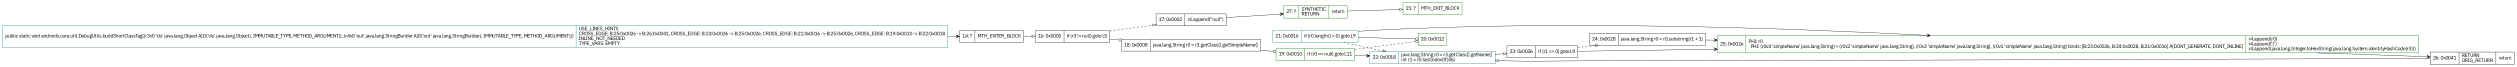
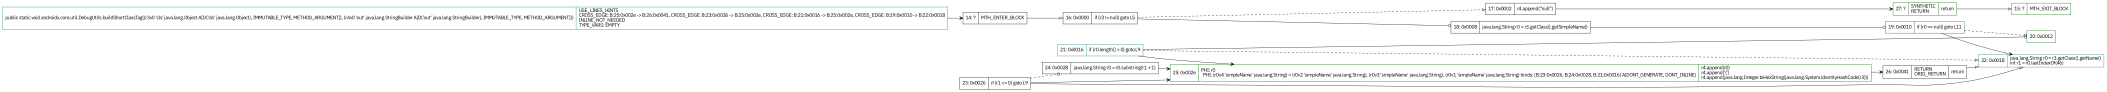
edge "22: 0x0018" -> "23: 0x0026": reversed
